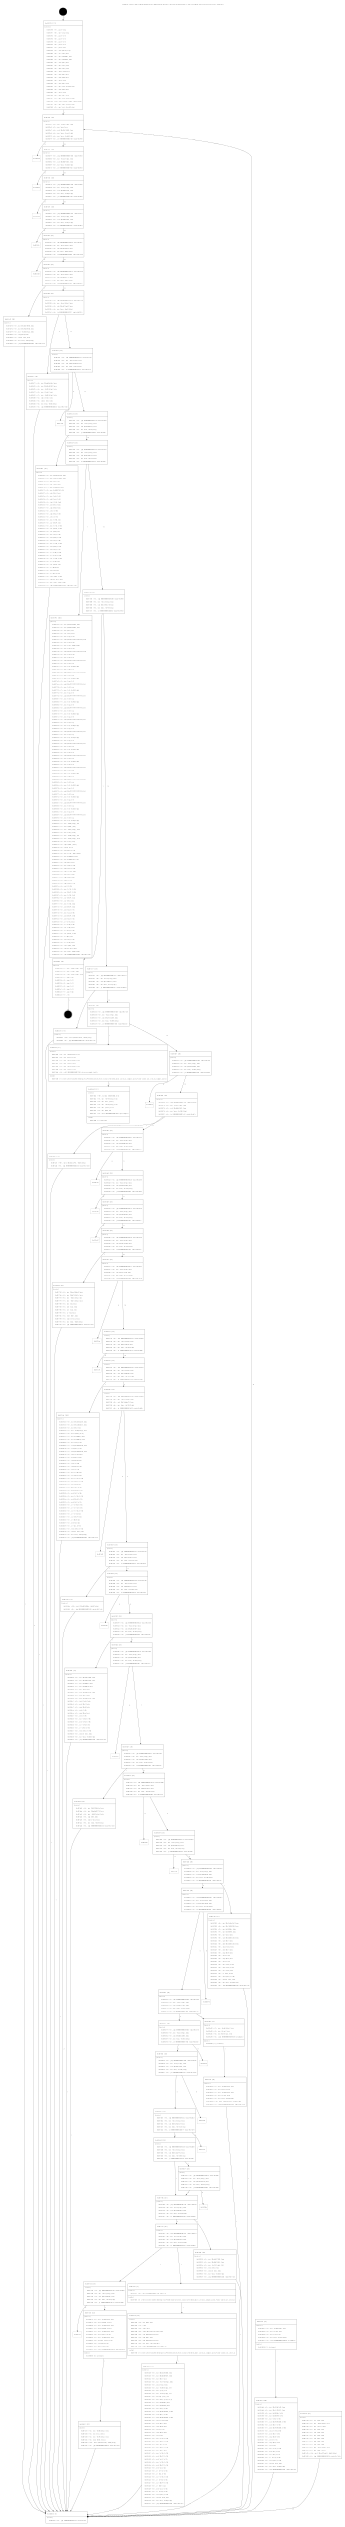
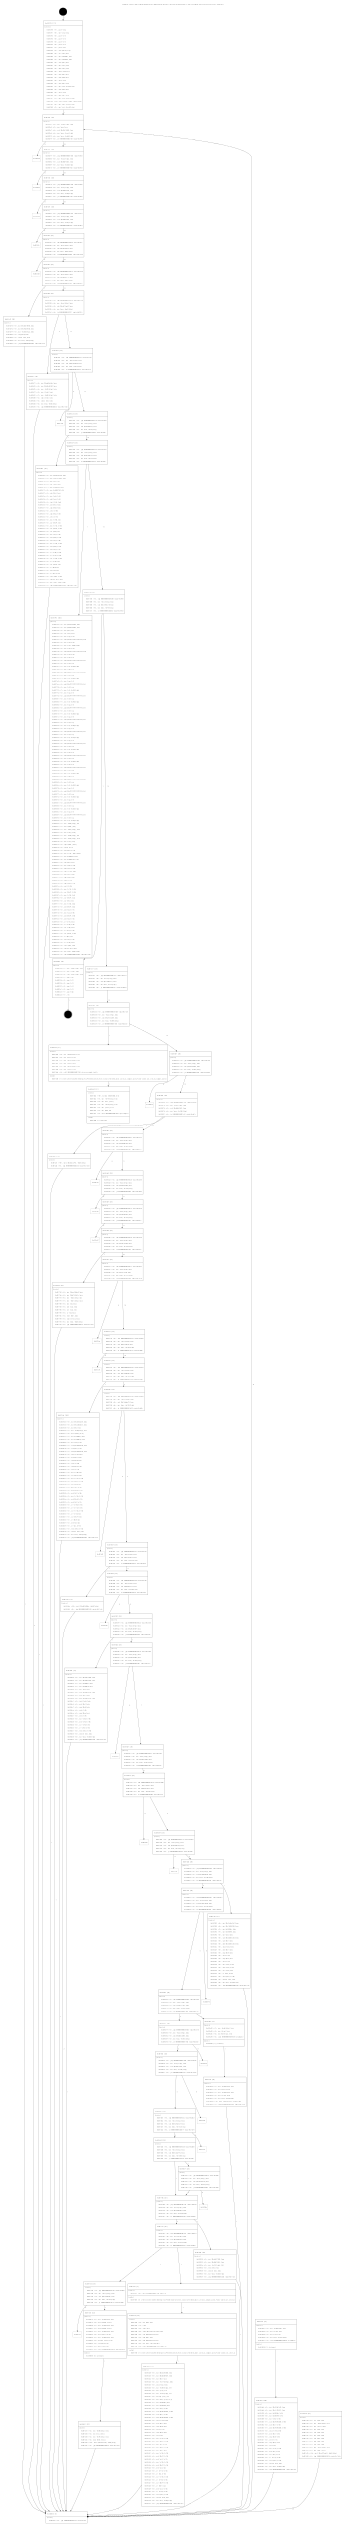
node "0x40227e [15]": removed
node "0x401ab9 [30]": removed
